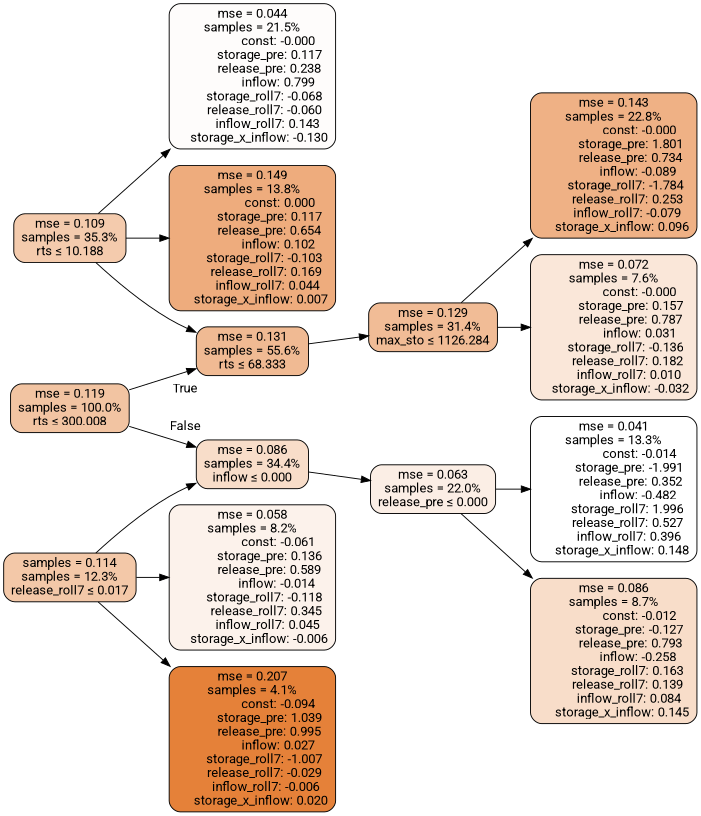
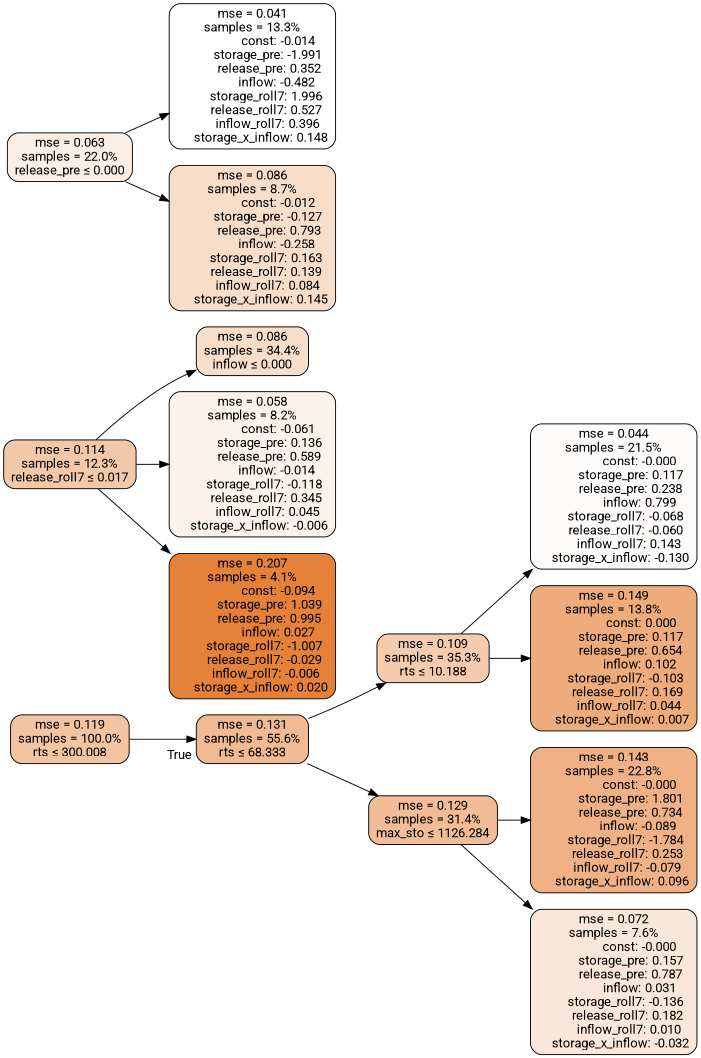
edge "mse = 0.109 samples = 35.3% rts ≤ 10.188" -> "mse = 0.131 samples = 55.6% rts ≤ 68.333": reversed
edge "mse = 0.119 samples = 100.0% rts ≤ 300.008" -> "mse = 0.086 samples = 34.4% inflow ≤ 0.000": removed
edge "mse = 0.086 samples = 34.4% inflow ≤ 0.000" -> "mse = 0.063 samples = 22.0% release_pre ≤ 0.000": removed
node "samples = 0.114 samples = 12.3% release_roll7 ≤ 0.017": label "samples = 0.114 samples = 12.3% release_roll7 ≤ 0.017" -> "mse = 0.114 samples = 12.3% release_roll7 ≤ 0.017"
